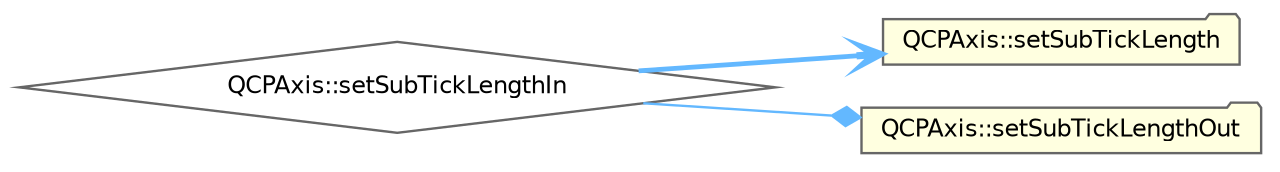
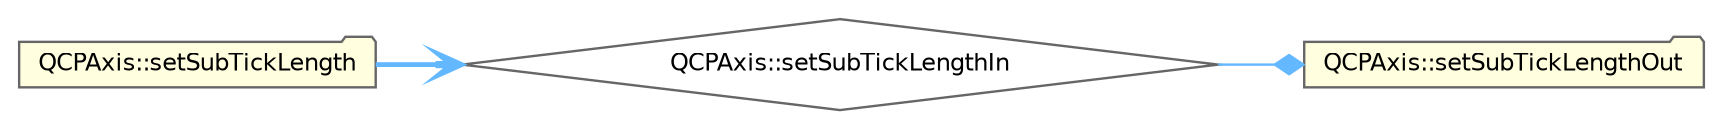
edge "QCPAxis::setSubTickLengthIn" -> "QCPAxis::setSubTickLength": reversed
